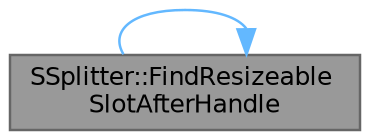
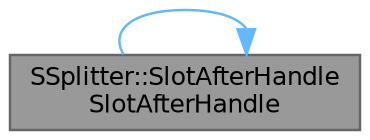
node "SSplitter::FindResizeable SlotAfterHandle": label "SSplitter::FindResizeable SlotAfterHandle" -> "SSplitter::SlotAfterHandle SlotAfterHandle"
